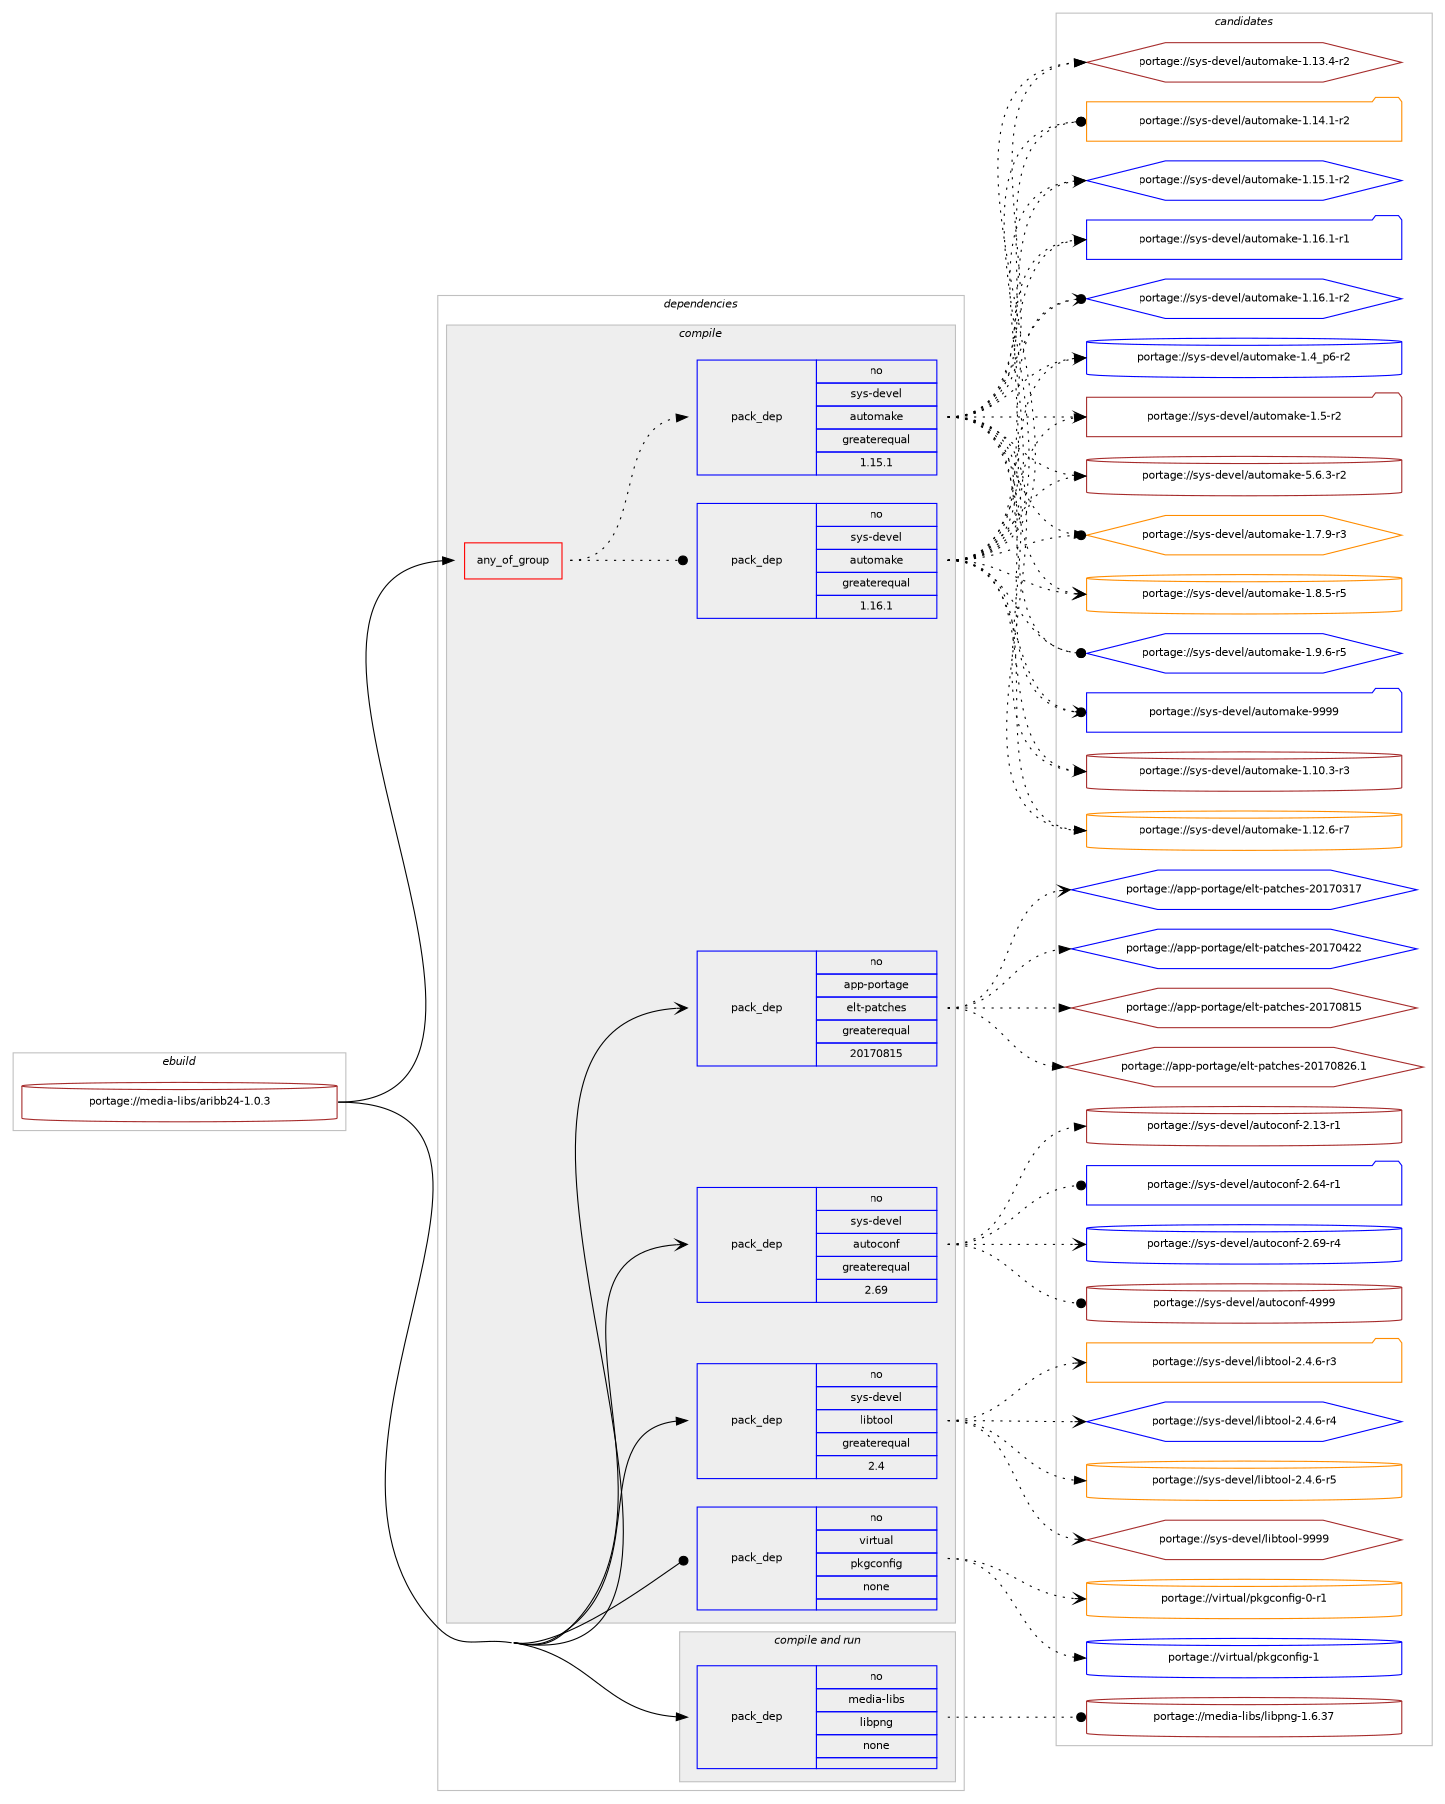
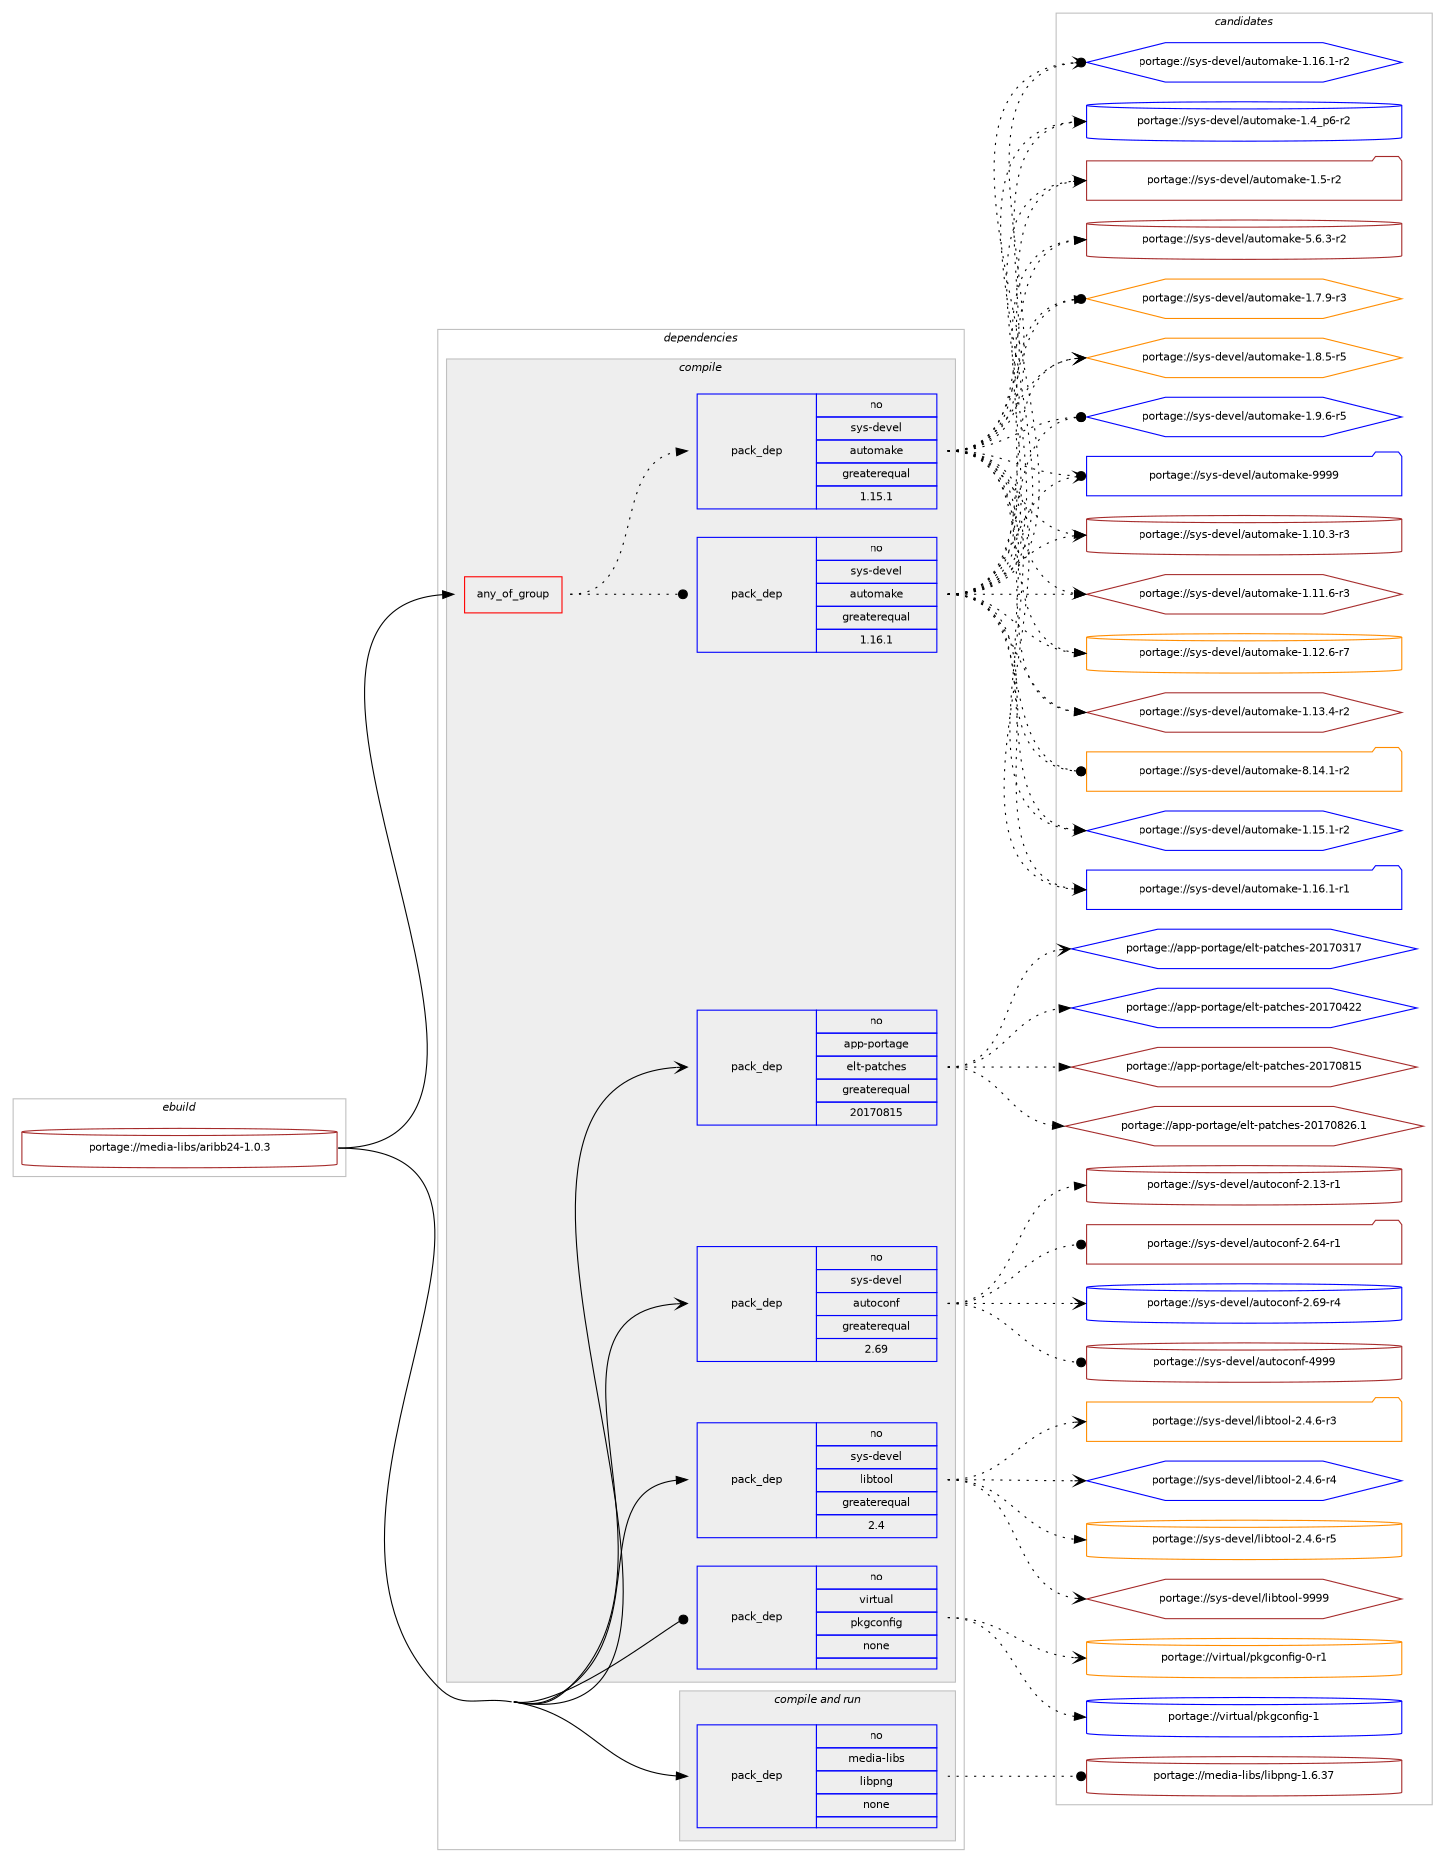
node "portage://sys-devel/automake-1.14.1-r2": label "portage://sys-devel/automake-1.14.1-r2" -> "portage://sys-devel/automake-8.14.1-r2"
node "portage://sys-devel/automake-1.8.5-r5": shape cylinder -> hexagon
node "portage://sys-devel/automake-1.11.6-r3": added
node "portage://sys-devel/autoconf-2.64-r1": color blue -> brown
